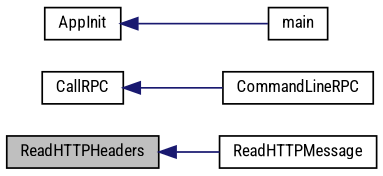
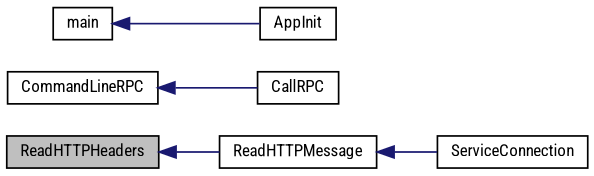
edge "main" -> "AppInit": reversed
edge "CommandLineRPC" -> "CallRPC": reversed
node "ServiceConnection": added
